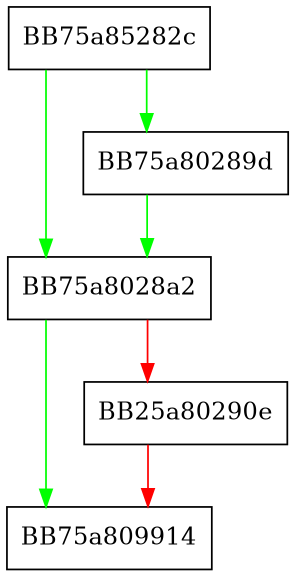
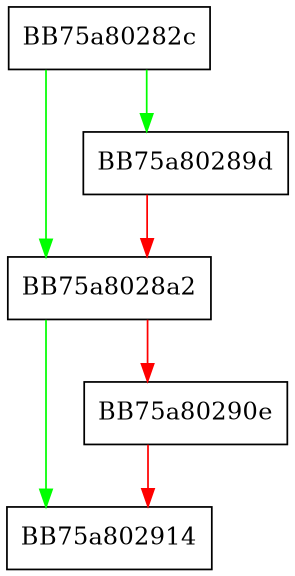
node "BB75a85282c": label "BB75a85282c" -> "BB75a80282c"
edge "BB75a80289d" -> "BB75a8028a2": color green -> red
node "BB25a80290e": label "BB25a80290e" -> "BB75a80290e"
node "BB75a809914": label "BB75a809914" -> "BB75a802914"
